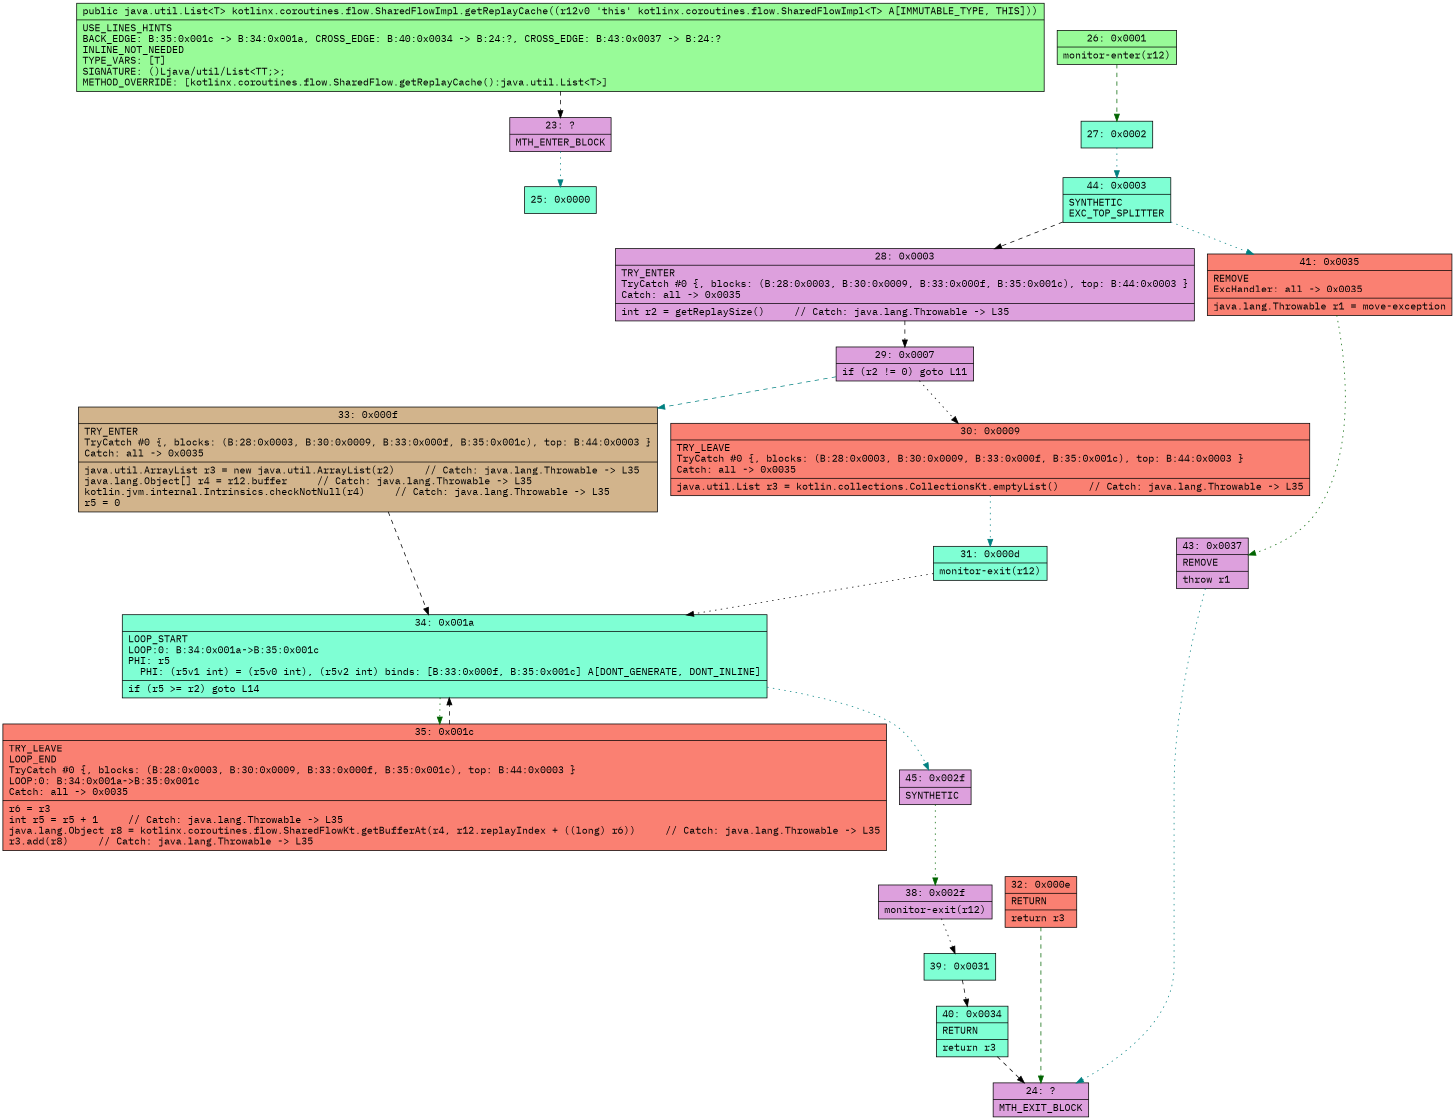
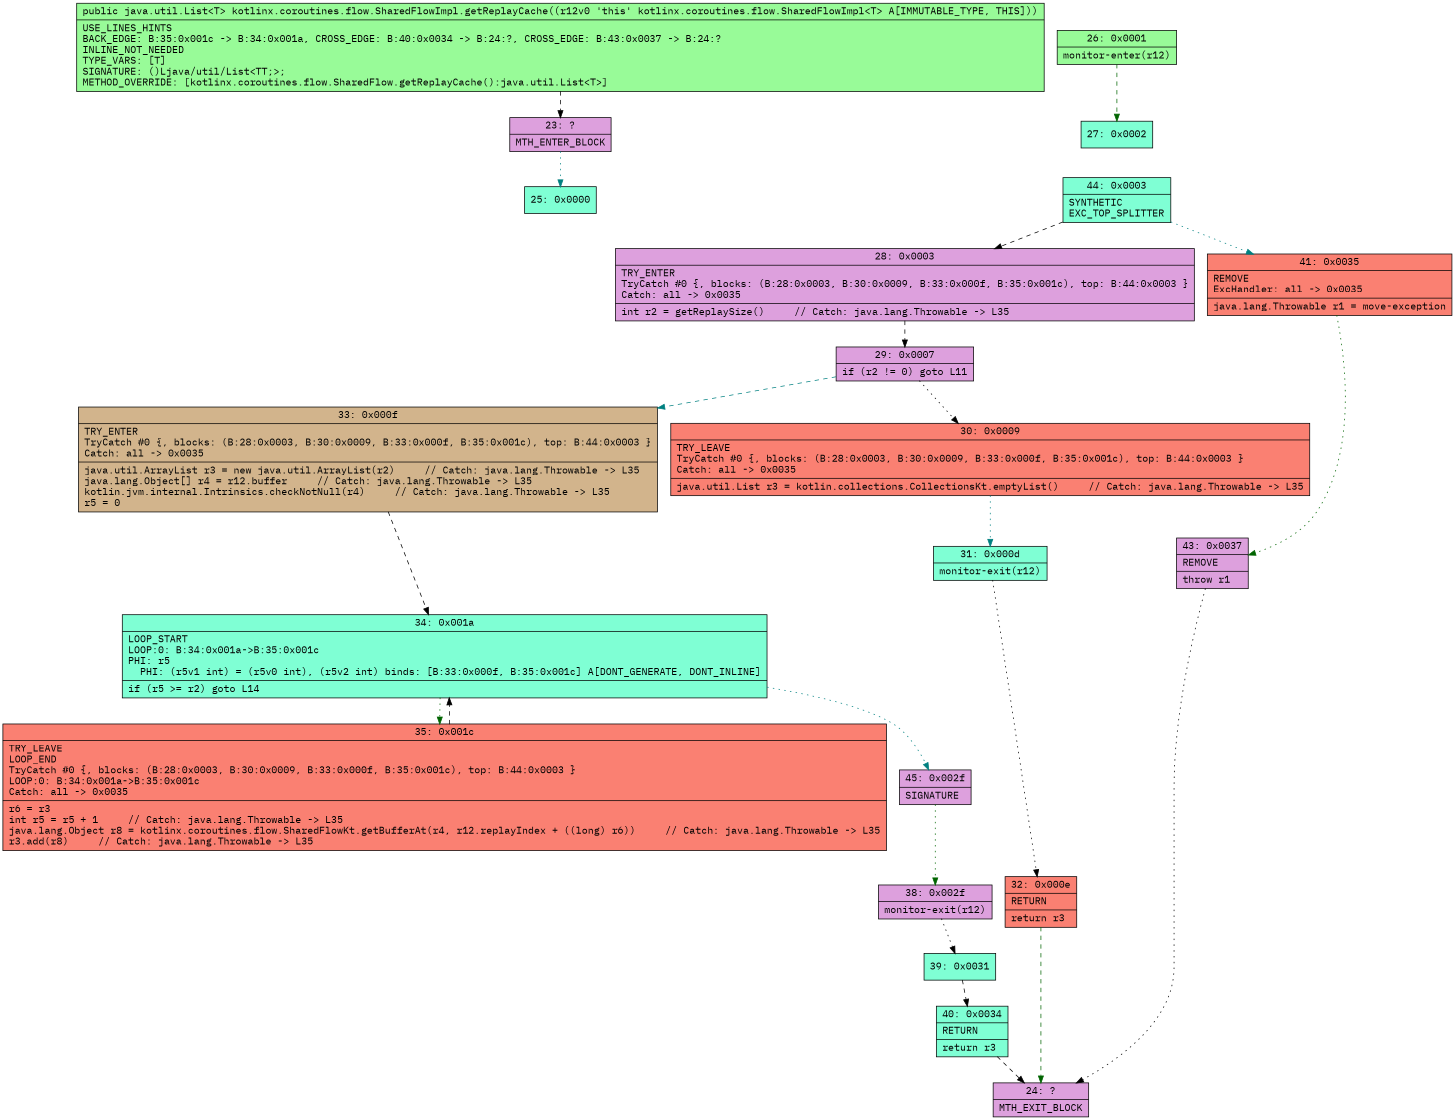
edge "27: 0x0002" -> "44: 0x0003": removed
edge "31: 0x000d" -> "34: 0x001a": now "31: 0x000d" -> "32: 0x000e"
node "45: 0x002f": text "SYNTHETIC" -> "SIGNATURE"
edge "43: 0x0037" -> "24: ?": color teal -> black
